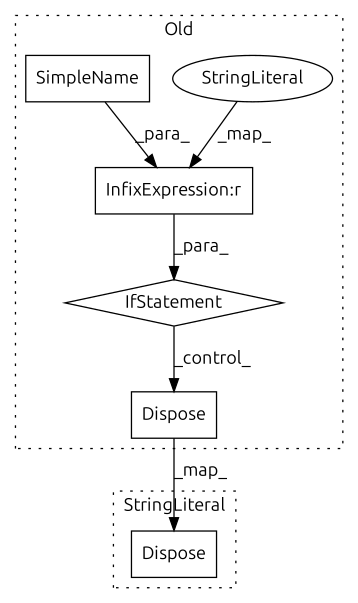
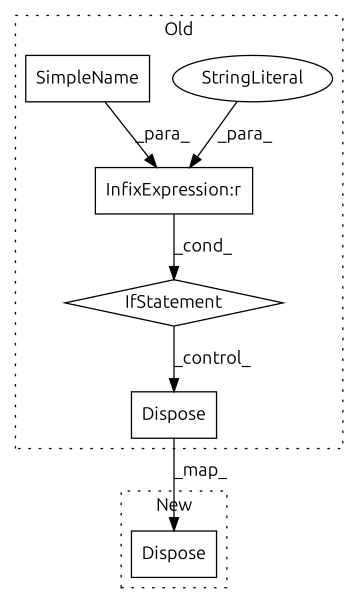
edge "StringLiteral" -> "InfixExpression:r": label "_map_" -> "_para_"
edge "InfixExpression:r" -> "IfStatement": label "_para_" -> "_cond_"
cluster "StringLiteral": label "StringLiteral" -> "New"
